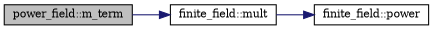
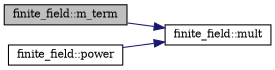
node "power_field::m_term": label "power_field::m_term" -> "finite_field::m_term"
edge "finite_field::mult" -> "finite_field::power": reversed
